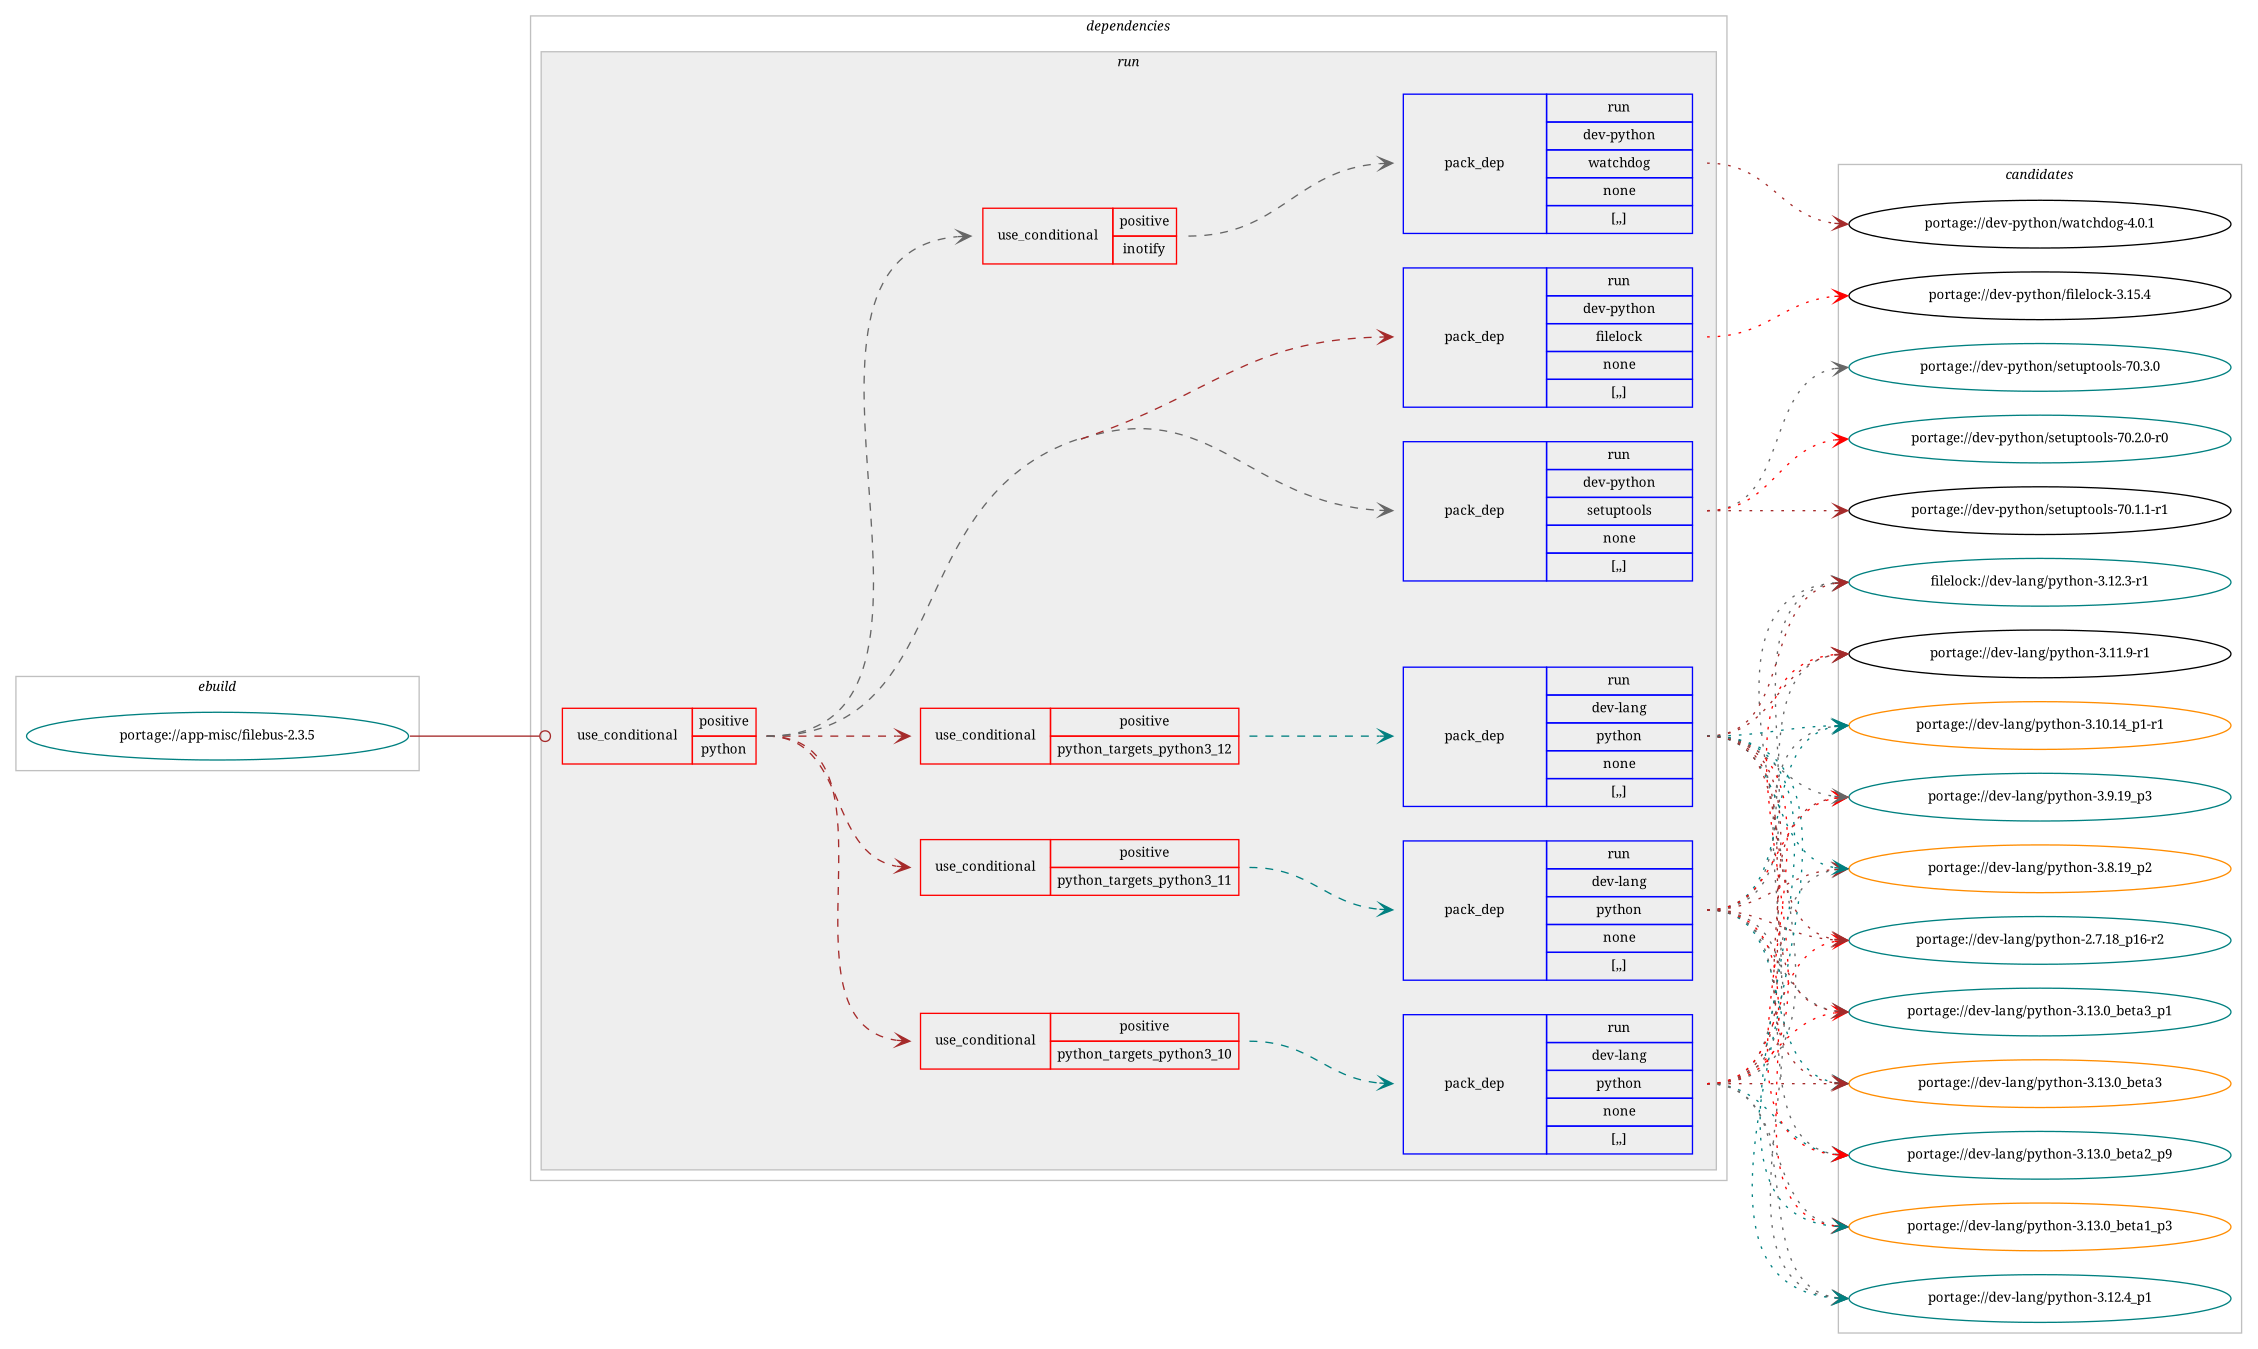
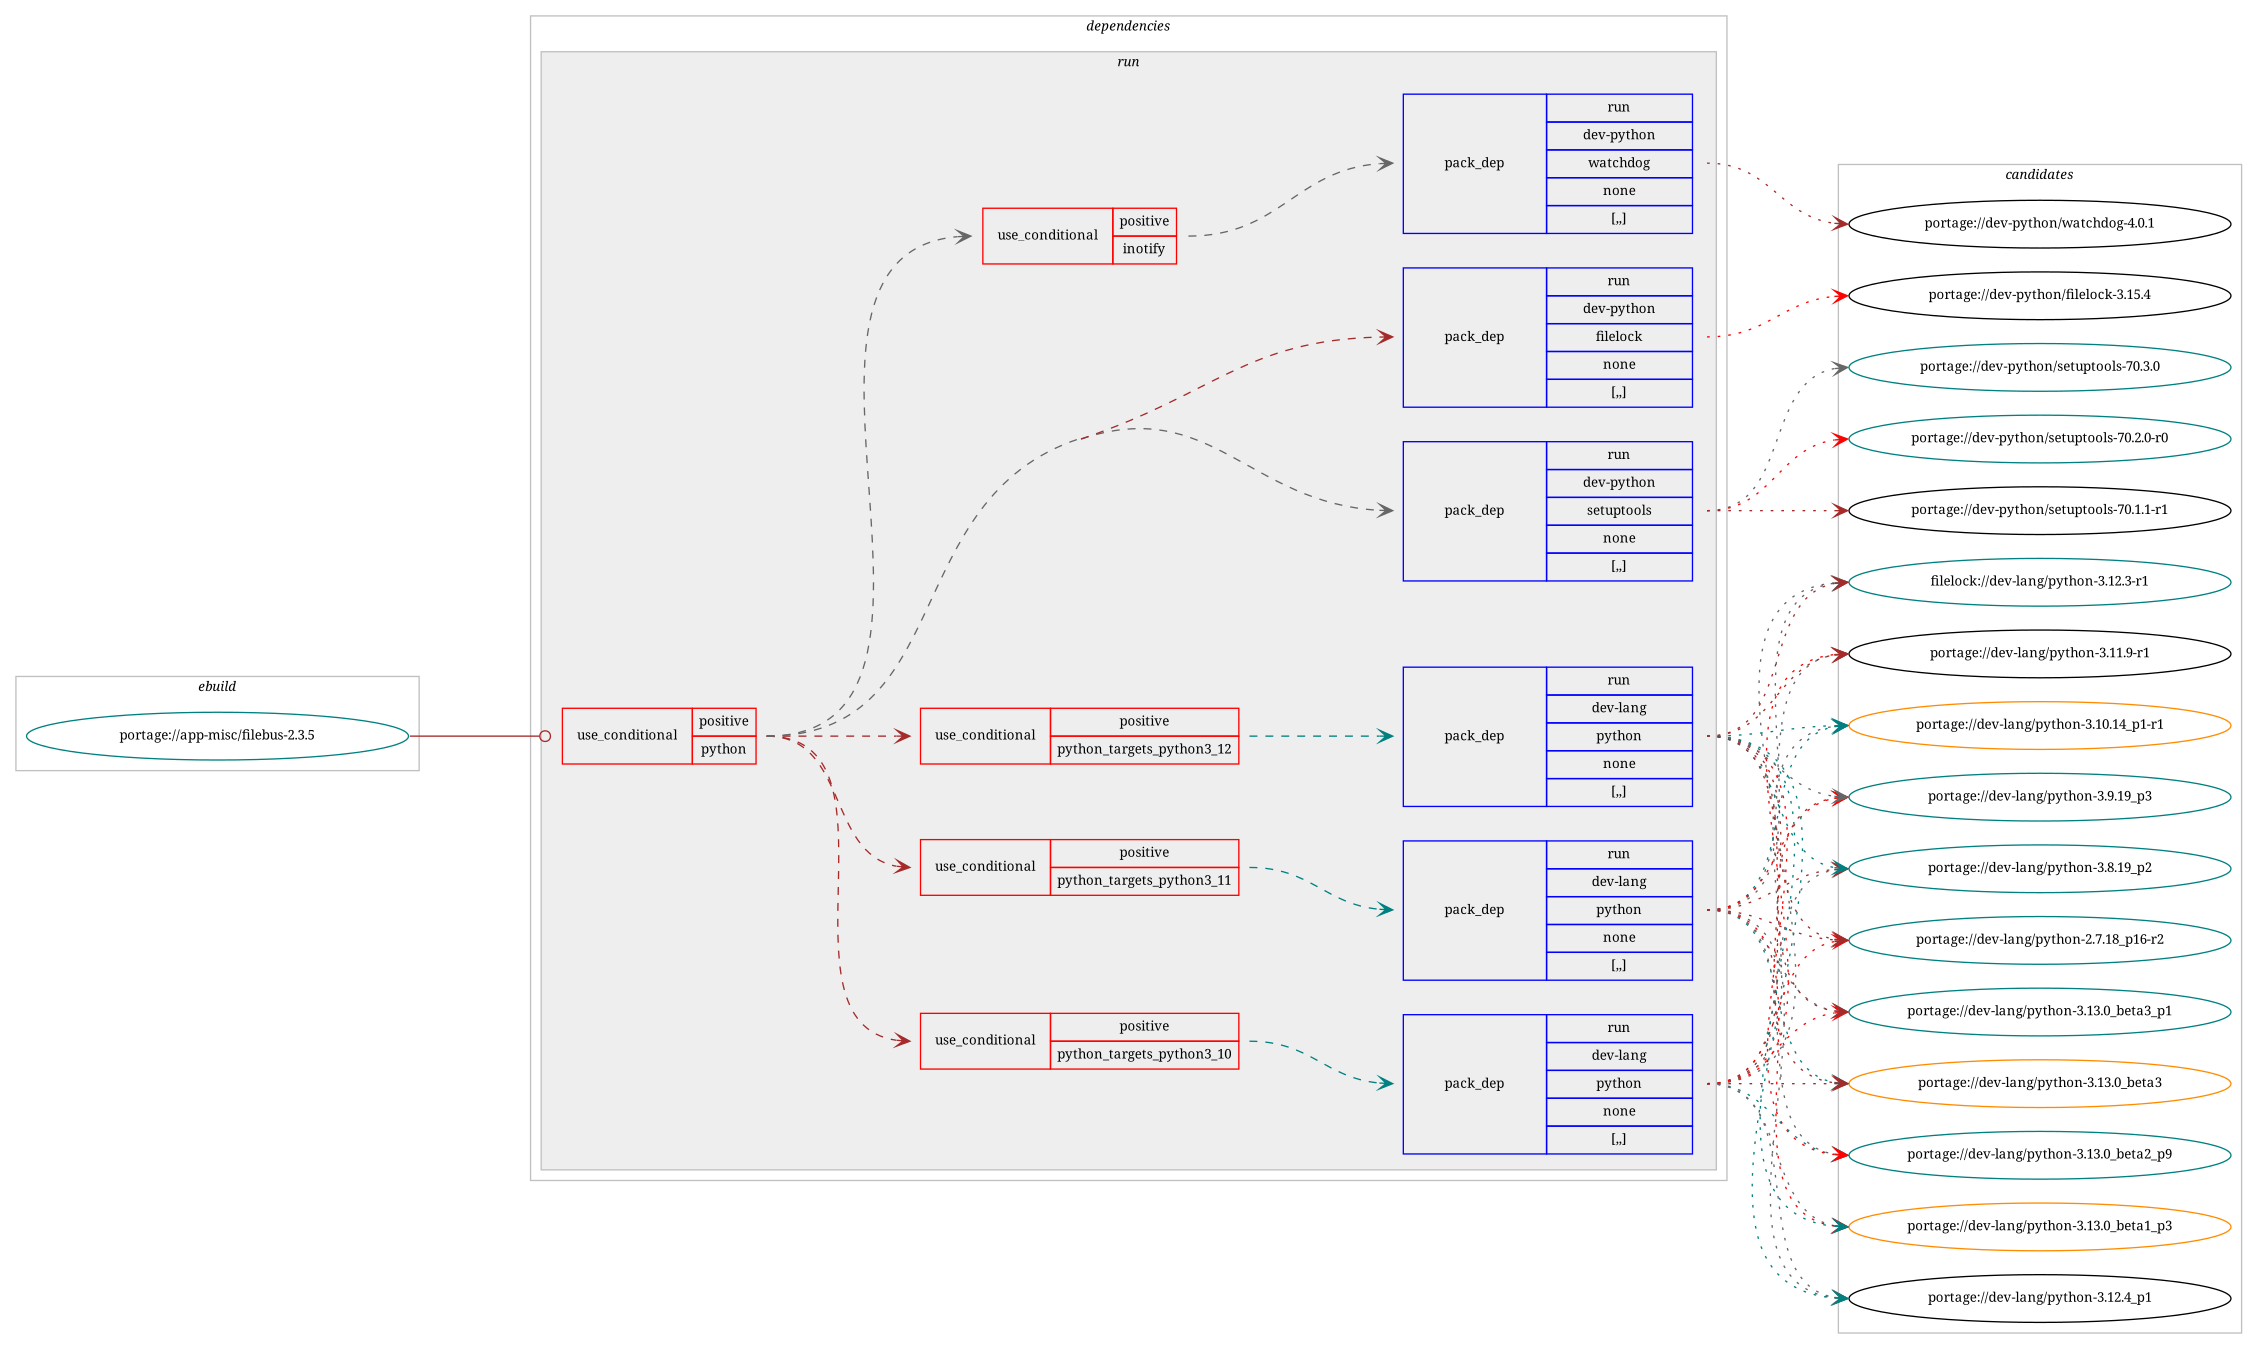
node "portage://dev-lang/python-3.8.19_p2": color darkorange -> teal
node "portage://dev-lang/python-3.12.4_p1": color teal -> black
